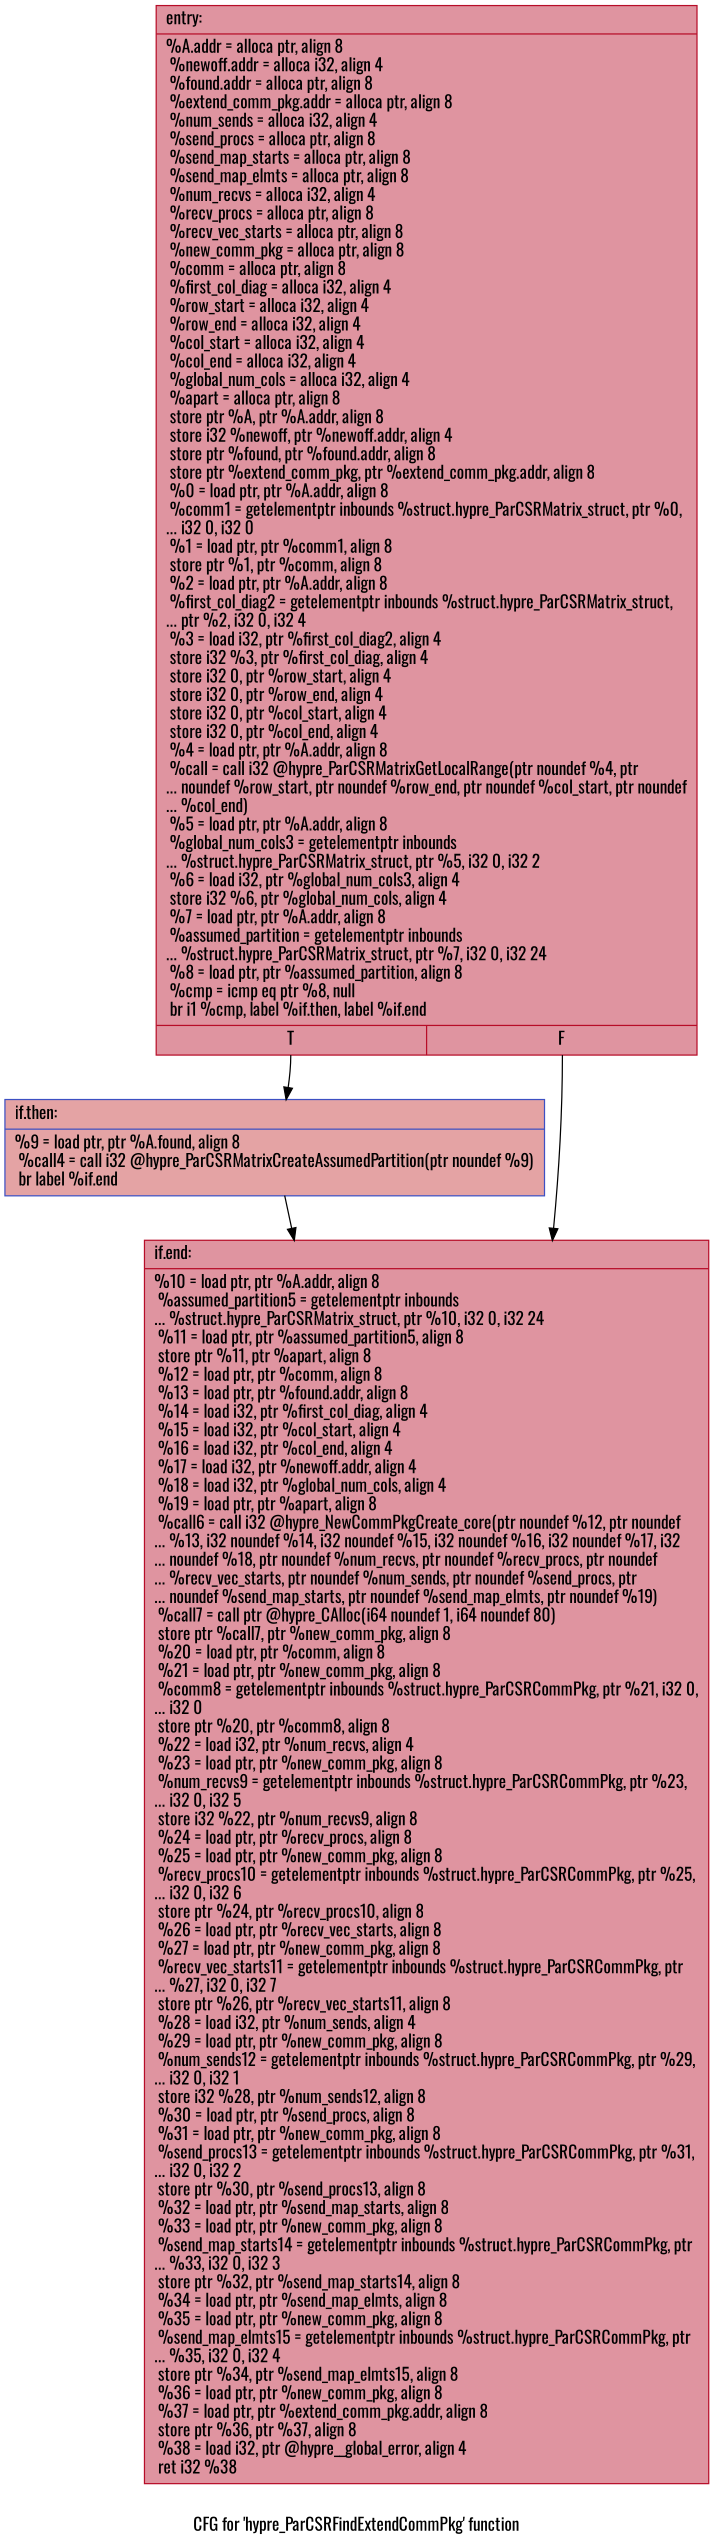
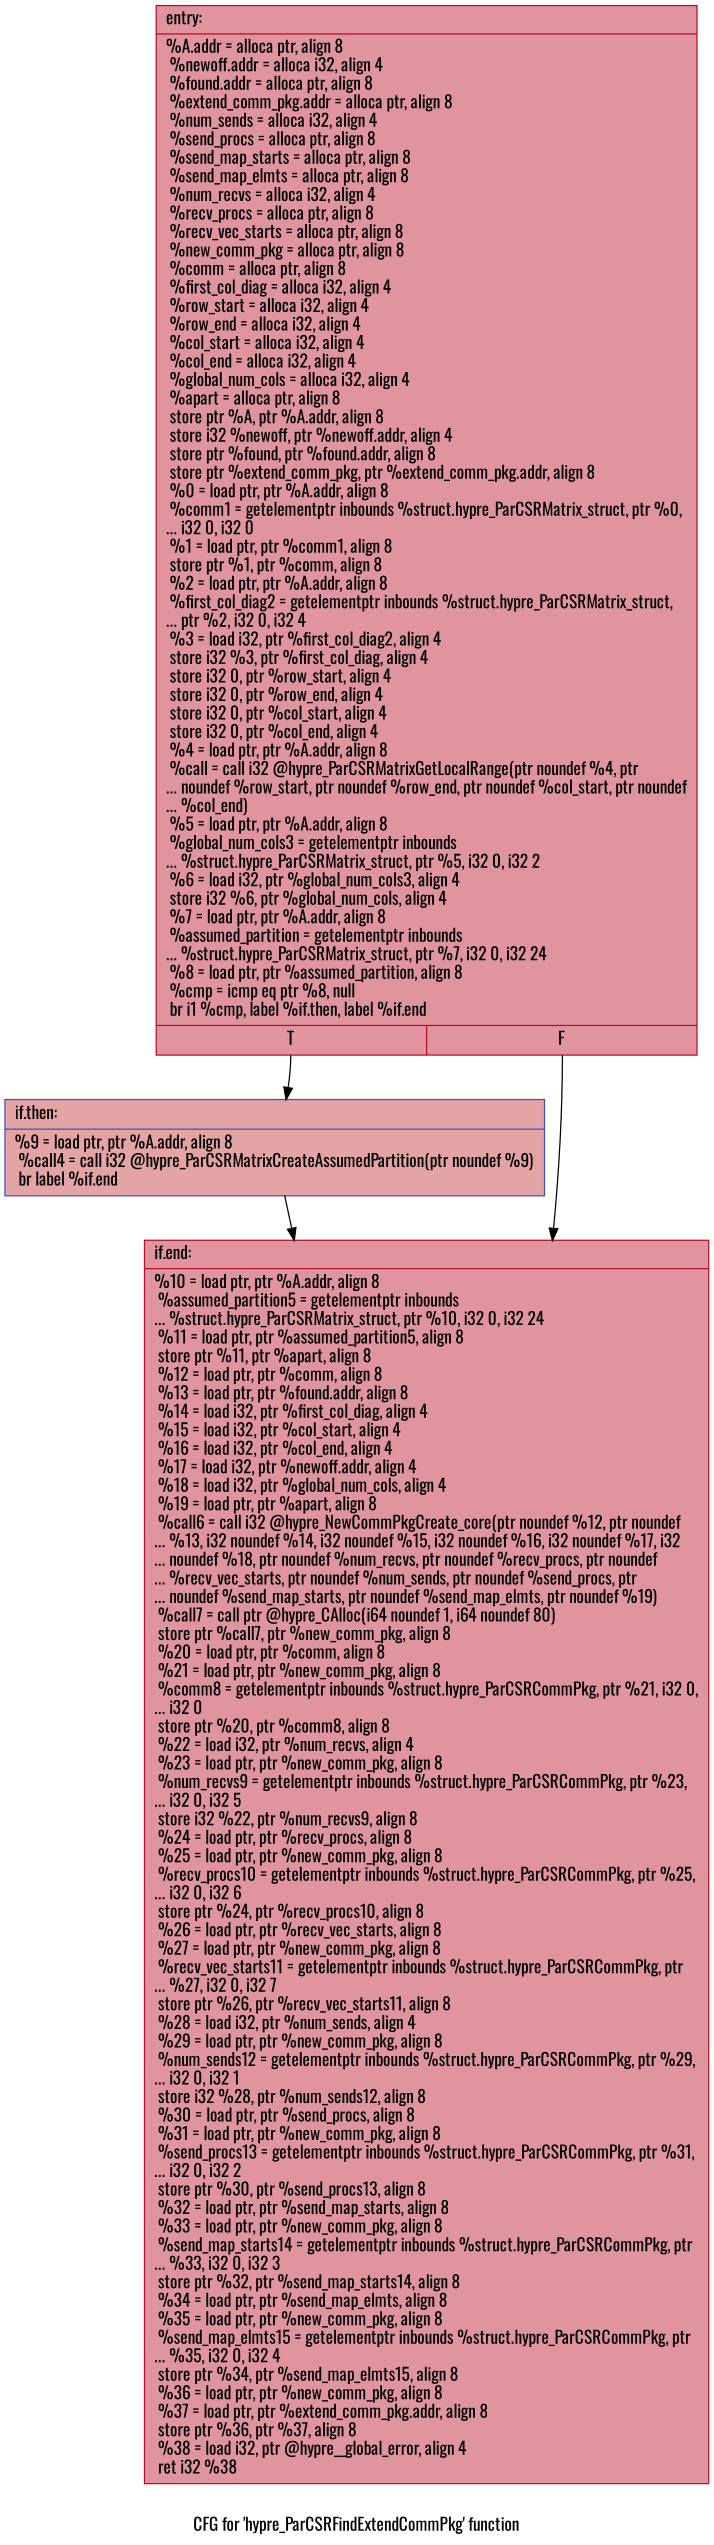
node "if.then:": text "%9 = load ptr, ptr %A.found, align 8" -> "%9 = load ptr, ptr %A.addr, align 8"
